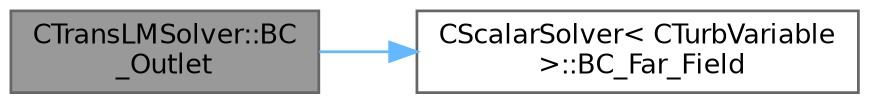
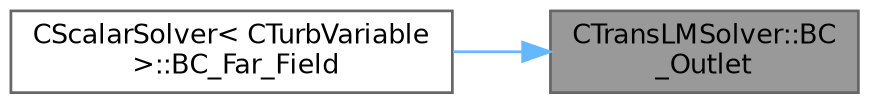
edge "CTransLMSolver::BC _Outlet" -> "CScalarSolver< CTurbVariable >::BC_Far_Field": reversed
